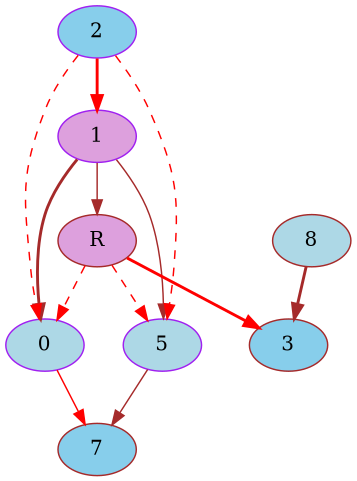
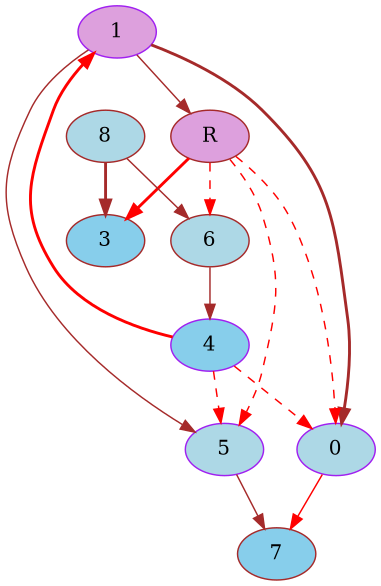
node "2": label "2" -> "4"
node "6": added
